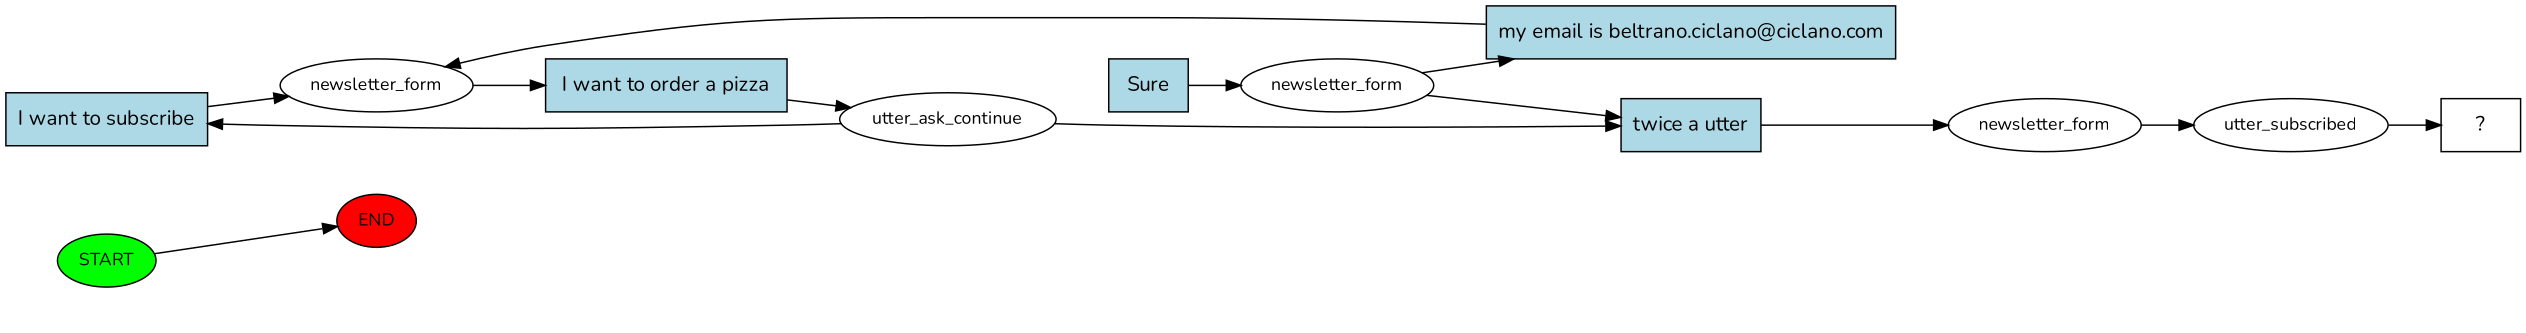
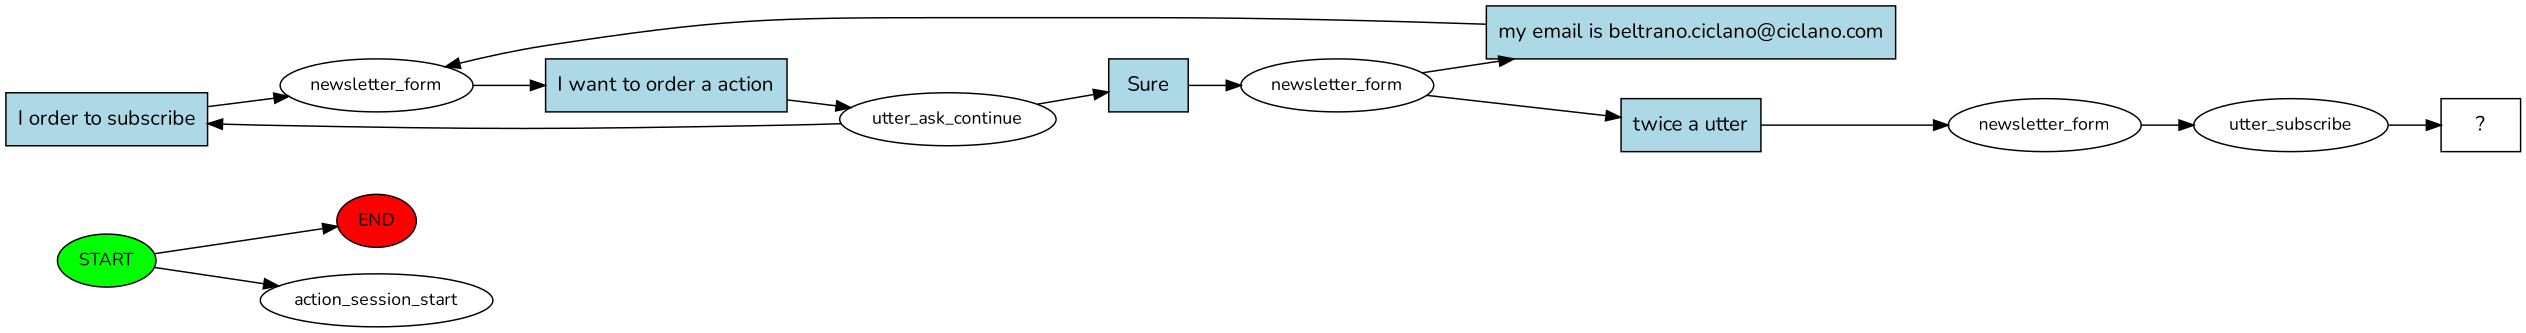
node "I want to order a pizza": label "I want to order a pizza" -> "I want to order a action"
node "I want to subscribe": label "I want to subscribe" -> "I order to subscribe"
node "utter_subscribed": label "utter_subscribed" -> "utter_subscribe"
edge "utter_ask_continue" -> "twice a utter": now "utter_ask_continue" -> "Sure"
node "action_session_start": added
